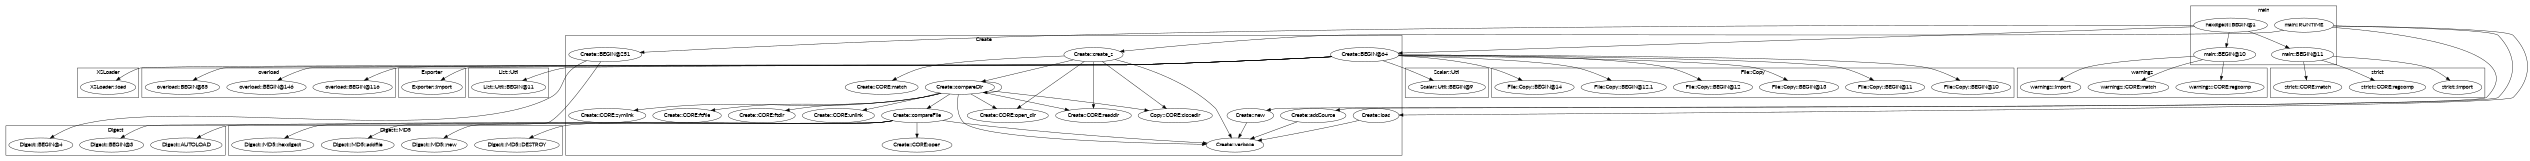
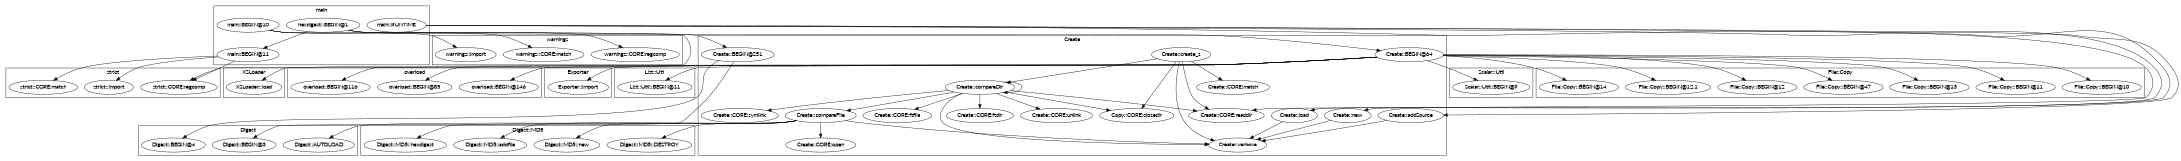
edge "main::RUNTIME" -> "Create::create_s": now "main::RUNTIME" -> "Create::CORE:readdir"
edge "hexdigest::BEGIN@1" -> "main::BEGIN@10": now "hexdigest::BEGIN@1" -> "strict::CORE:regcomp"
node "File::Copy::BEGIN@47": added
node "Create::CORE:open_dir": removed
